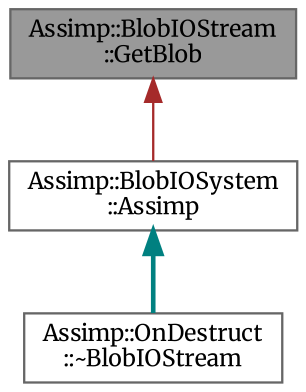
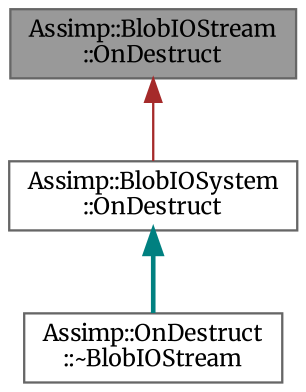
node "Assimp::BlobIOStream ::GetBlob": label "Assimp::BlobIOStream ::GetBlob" -> "Assimp::BlobIOStream ::OnDestruct"
node "Assimp::BlobIOSystem ::Assimp": label "Assimp::BlobIOSystem ::Assimp" -> "Assimp::BlobIOSystem ::OnDestruct"
